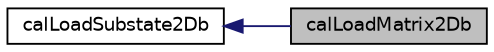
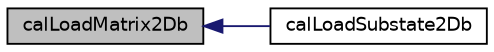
edge "calLoadMatrix2Db" -> "calLoadSubstate2Db": reversed
